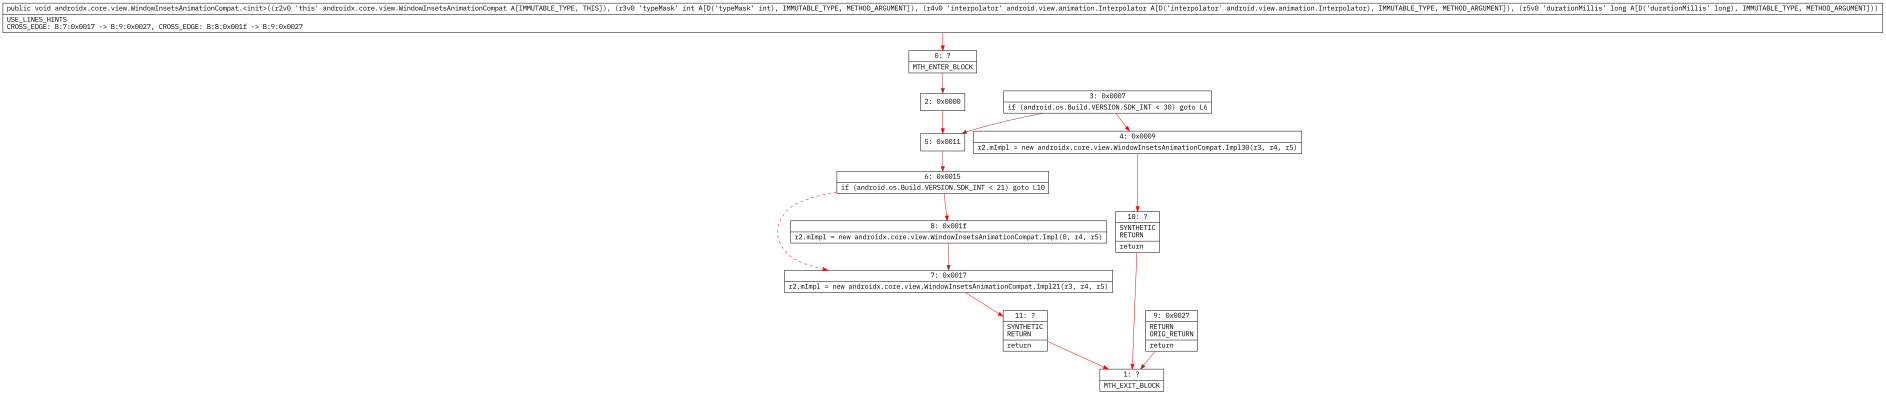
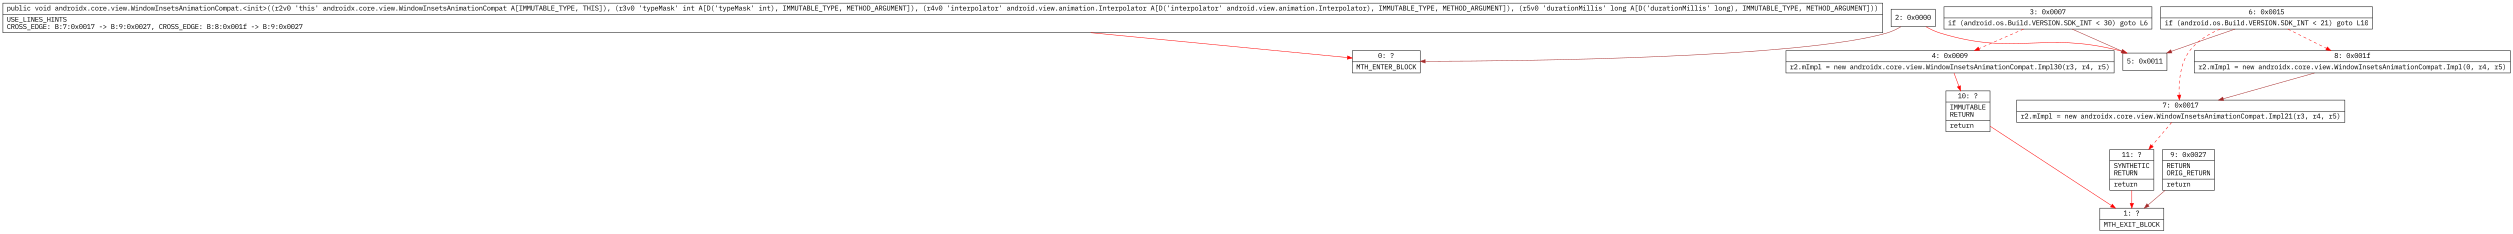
edge "0: ?" -> "2: 0x0000": reversed
edge "3: 0x0007" -> "4: 0x0009": style solid -> dashed
edge "5: 0x0011" -> "6: 0x0015": reversed
edge "6: 0x0015" -> "8: 0x001f": style solid -> dashed
node "10: ?": text "SYNTHETIC" -> "IMMUTABLE"
edge "7: 0x0017" -> "11: ?": style solid -> dashed
